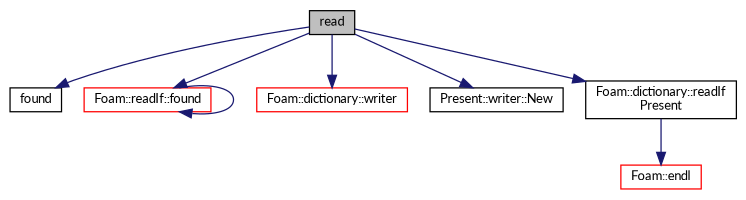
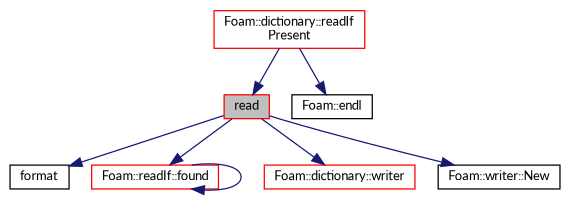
node "read": color black -> red
edge "read" -> "Foam::dictionary::readIf Present": reversed
node "found": label "found" -> "format"
node "Present::writer::New": label "Present::writer::New" -> "Foam::writer::New"
node "Foam::dictionary::readIf Present": color black -> red
node "Foam::endl": color red -> black
